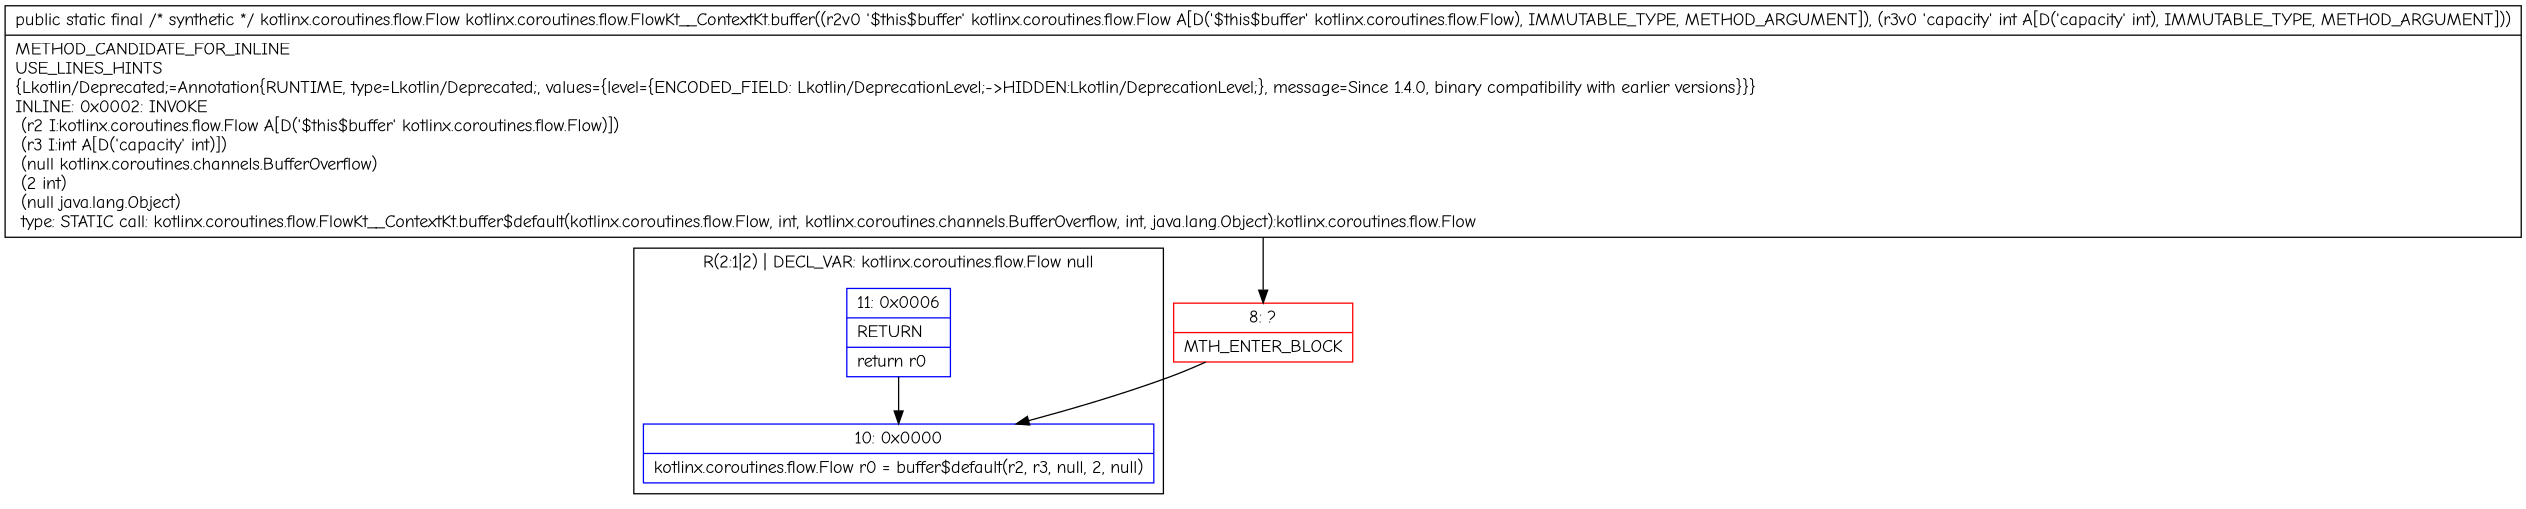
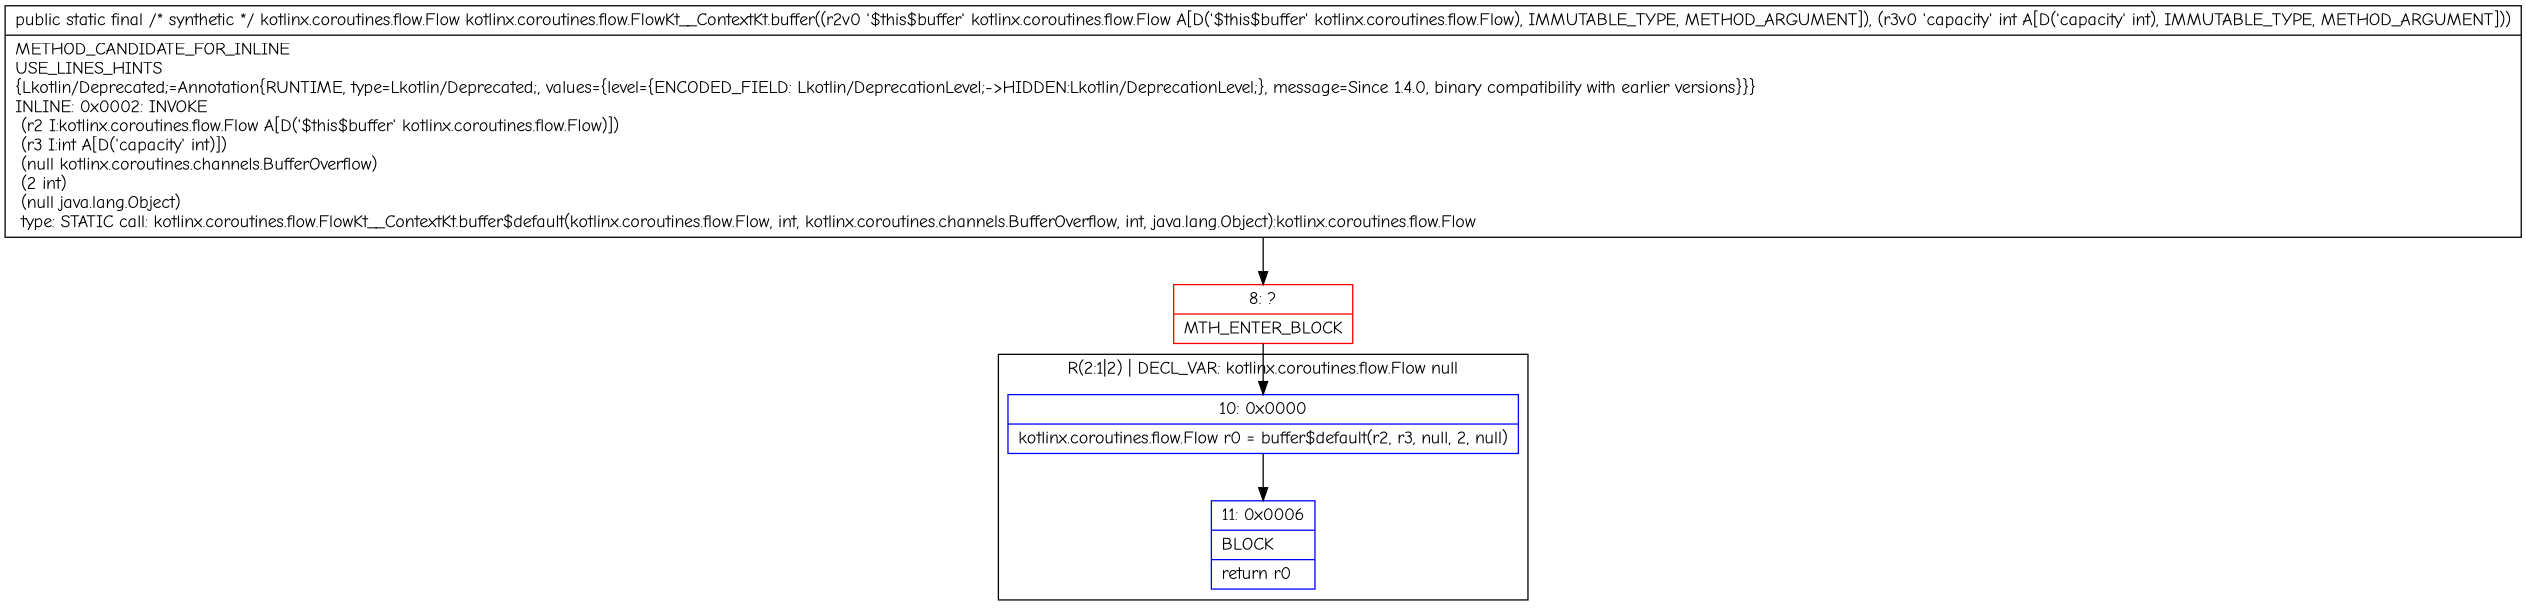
node "11: 0x0006": text "RETURN" -> "BLOCK"
edge "11: 0x0006" -> "10: 0x0000": reversed
